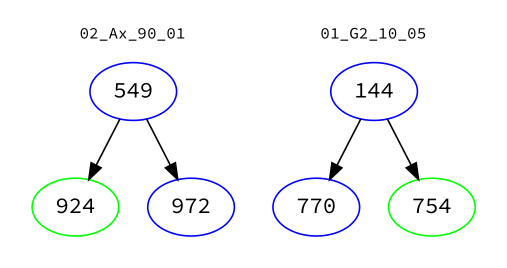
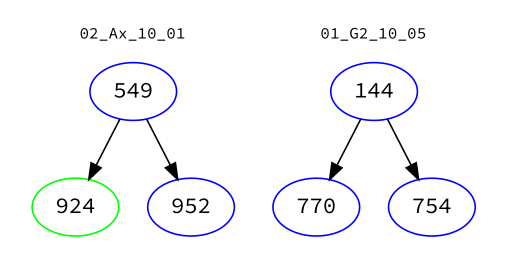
cluster "02_Ax_90_01": label "02_Ax_90_01" -> "02_Ax_10_01"
node "972": label "972" -> "952"
node "754": color green -> blue
